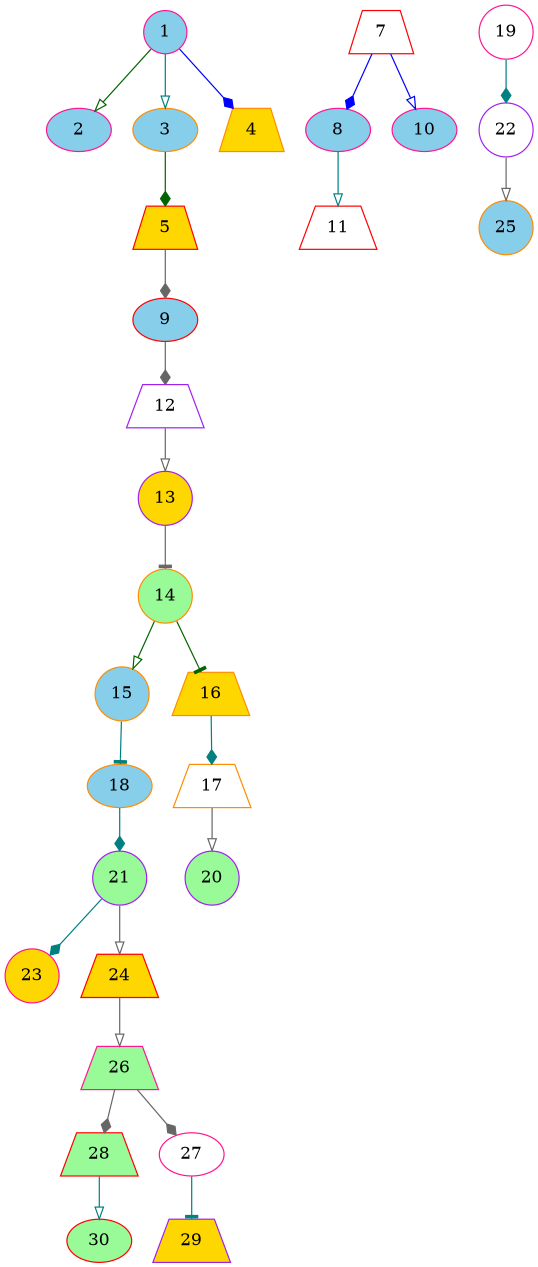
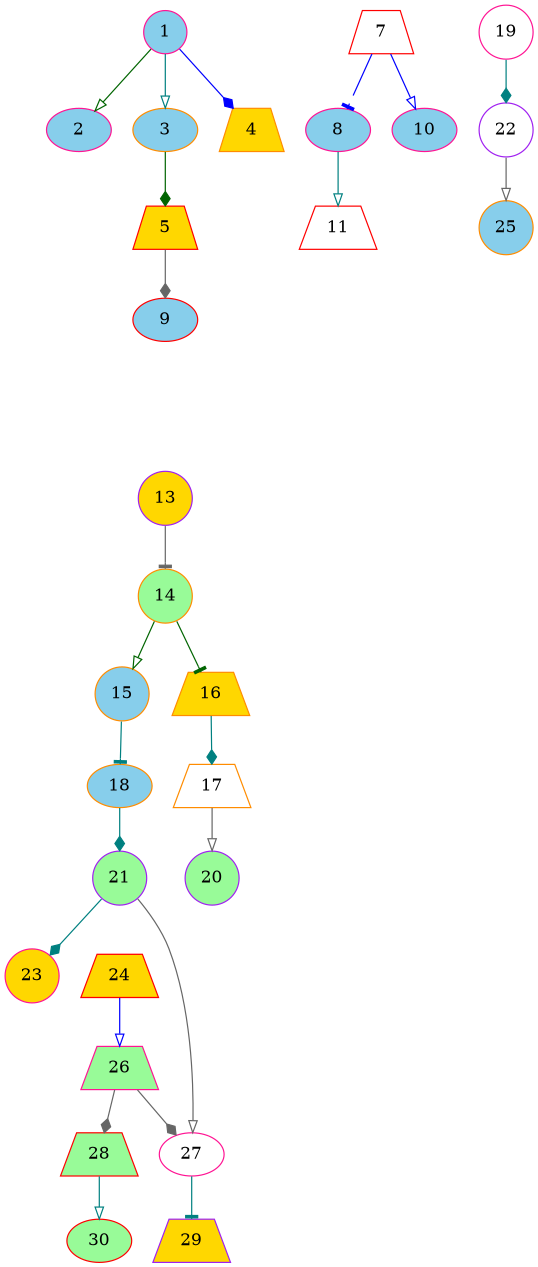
edge "7" -> "8": arrowhead diamond -> tee
node "12": removed
edge "21" -> "24": now "21" -> "27"
edge "24" -> "26": color gray40 -> blue
